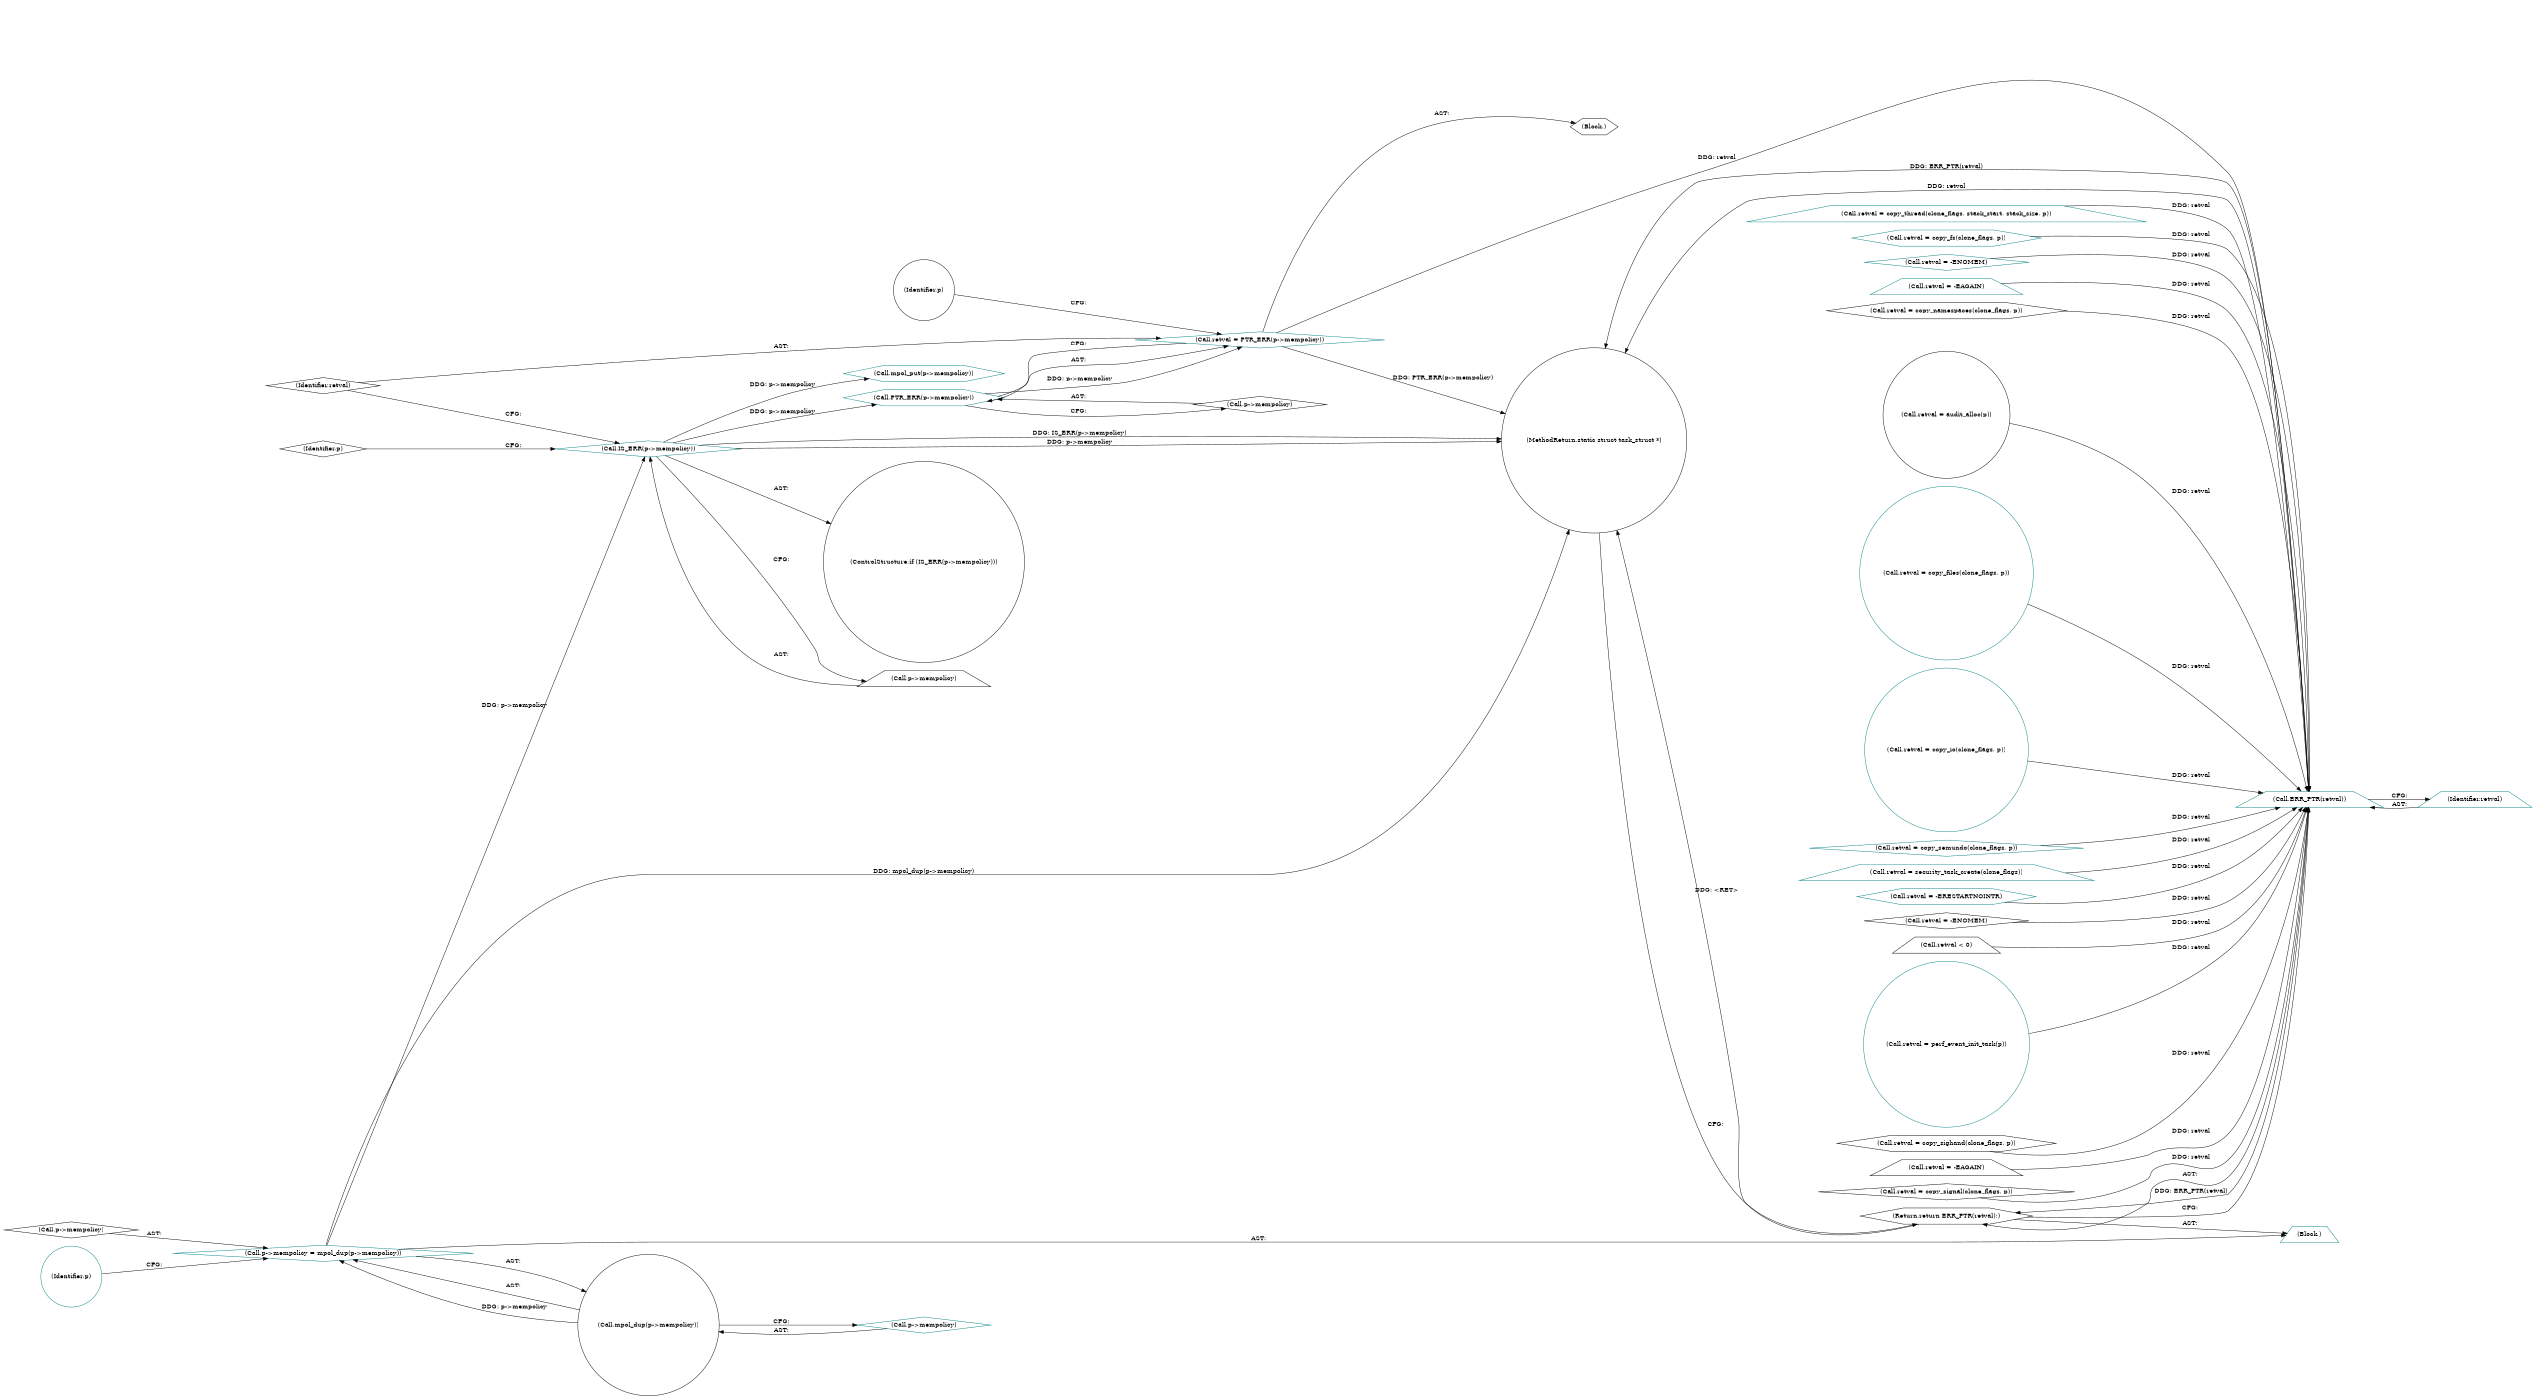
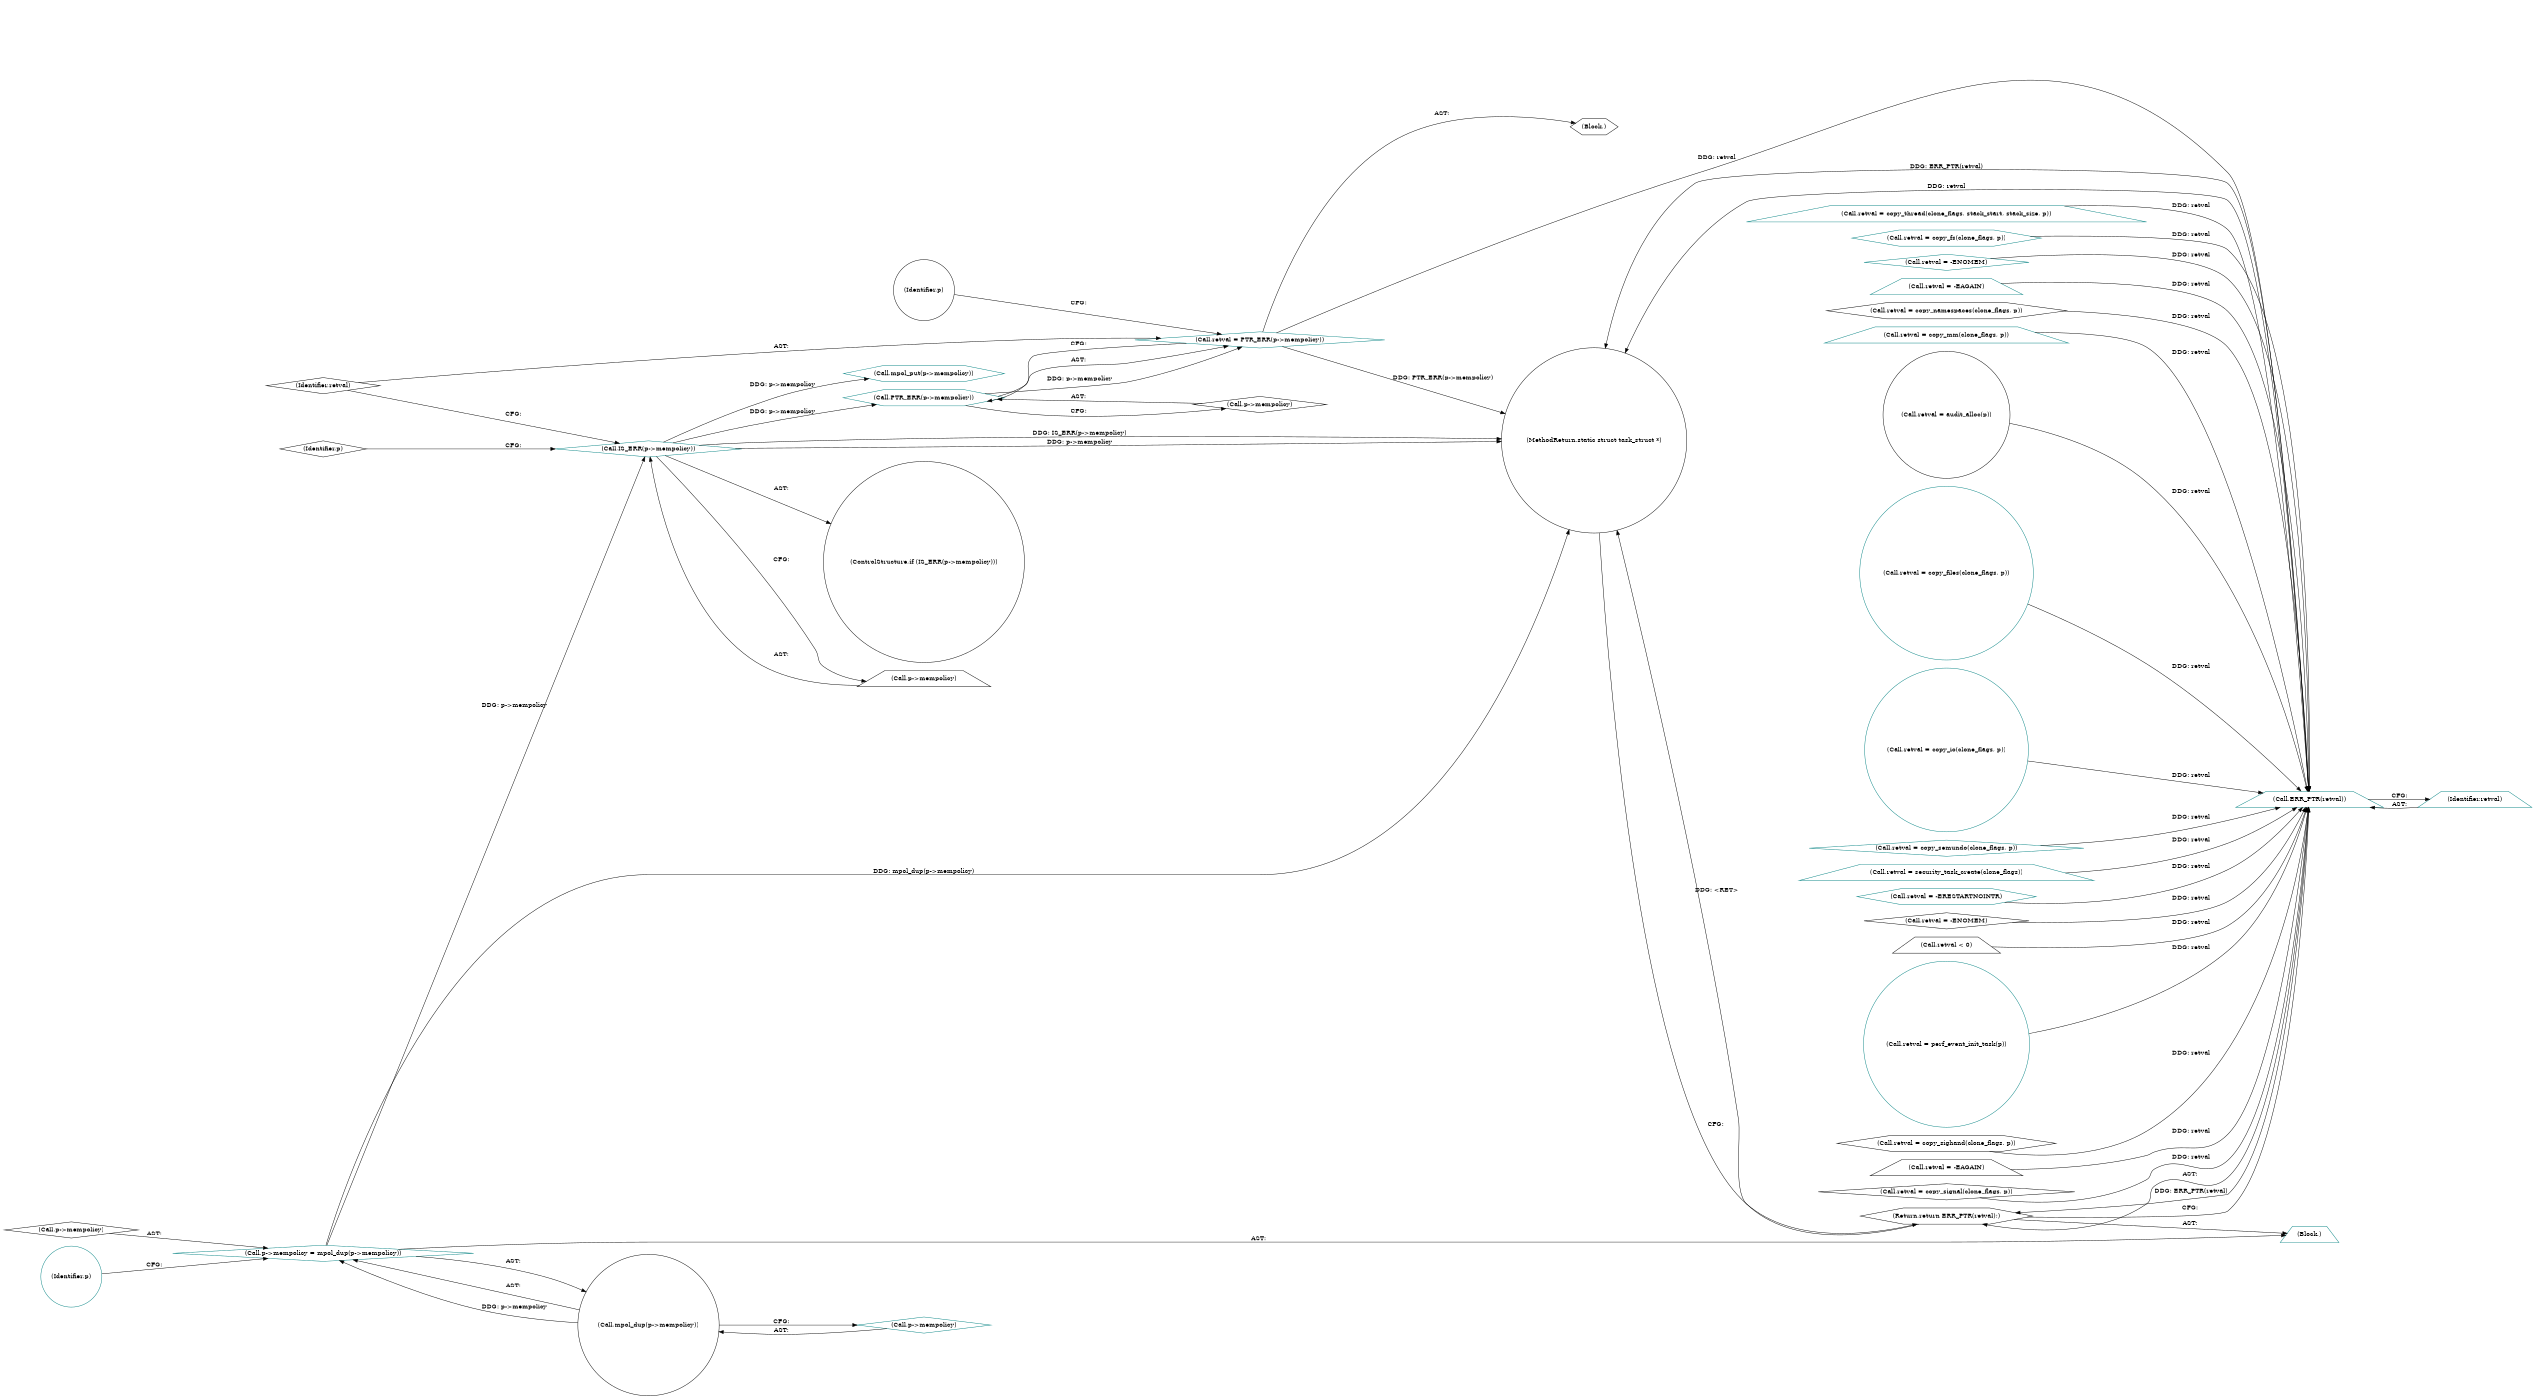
node "(Call,retval = copy_mm(clone_flags, p))": added
